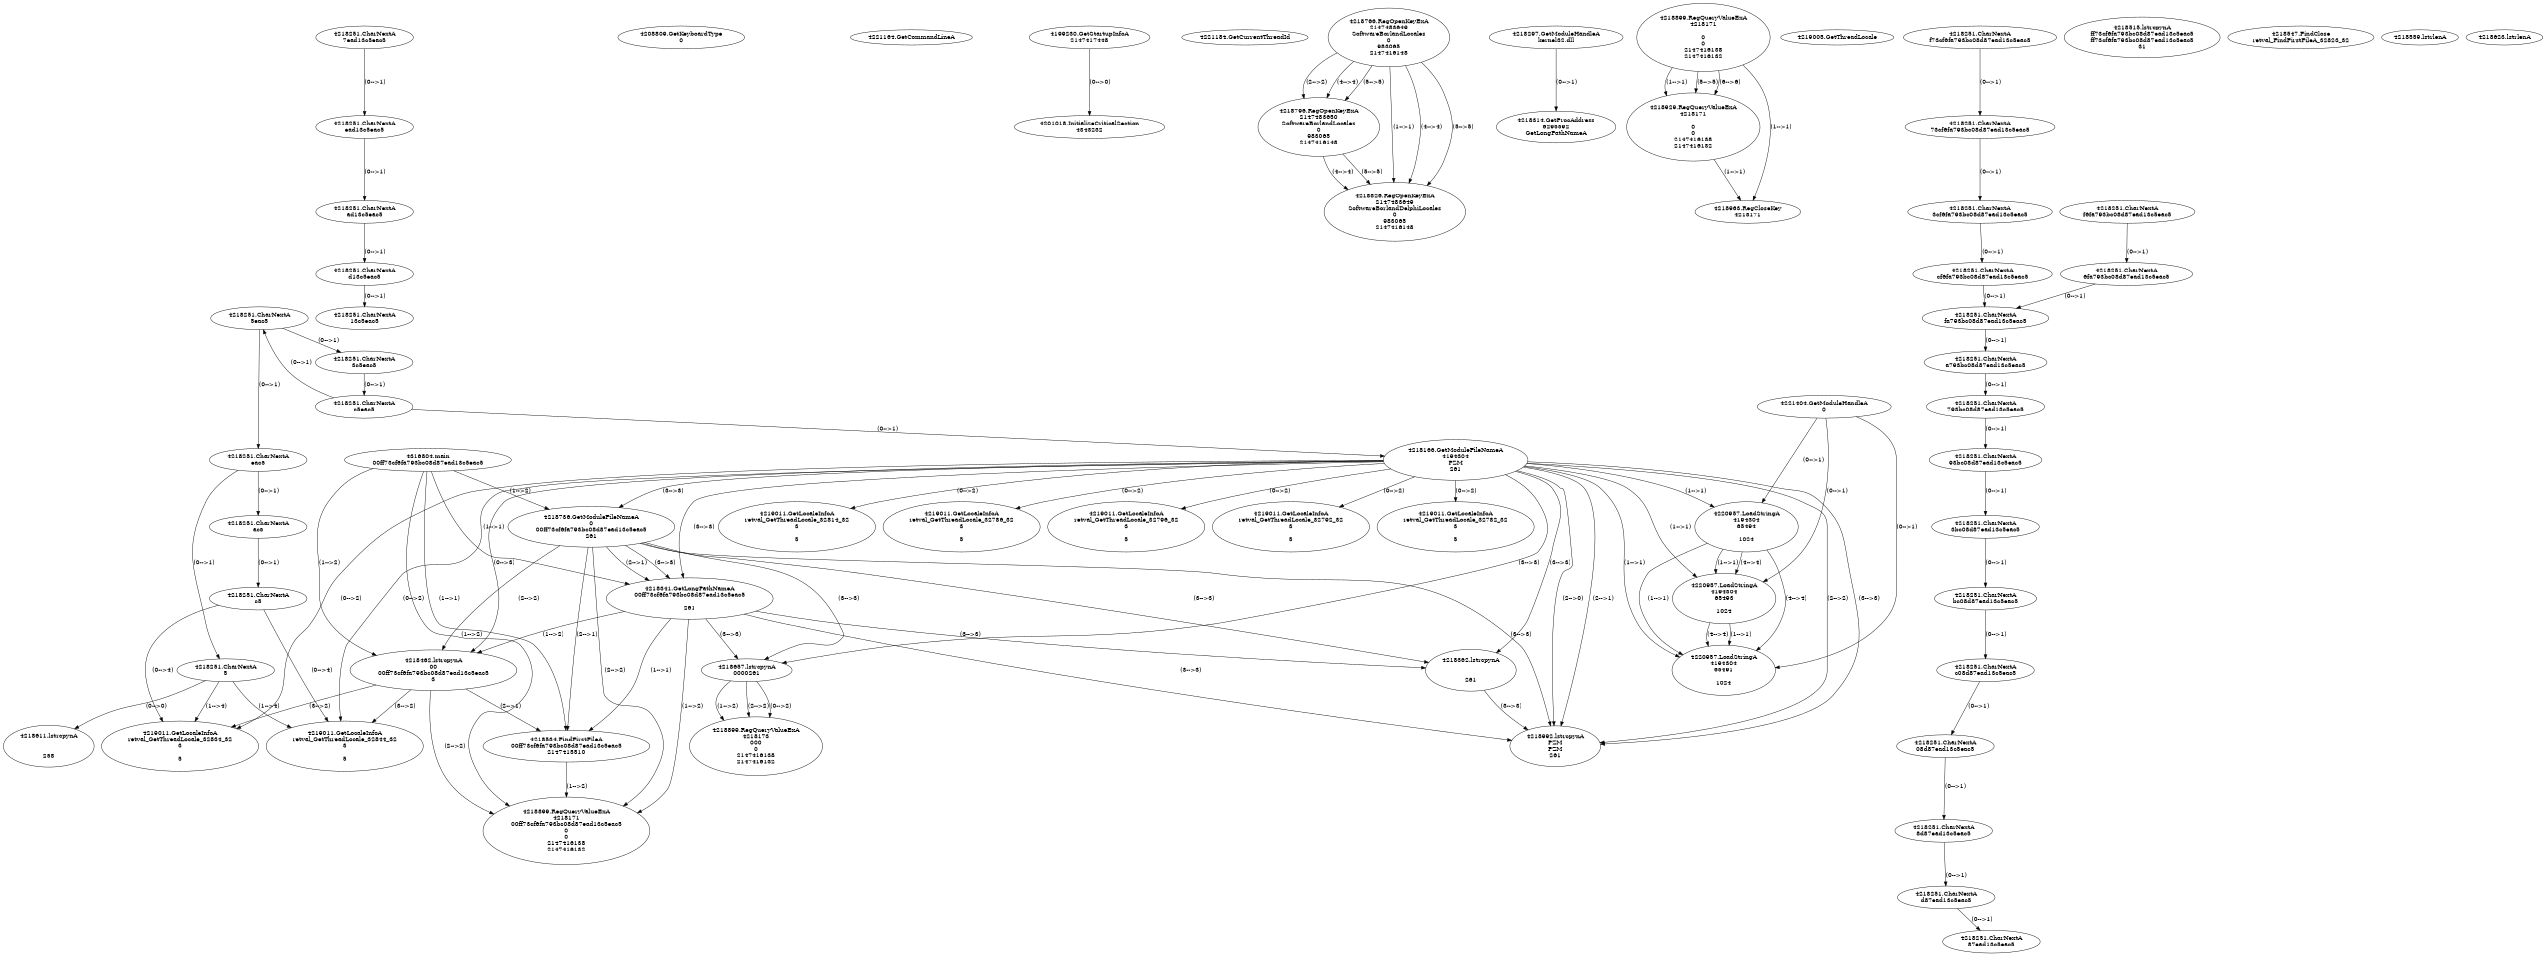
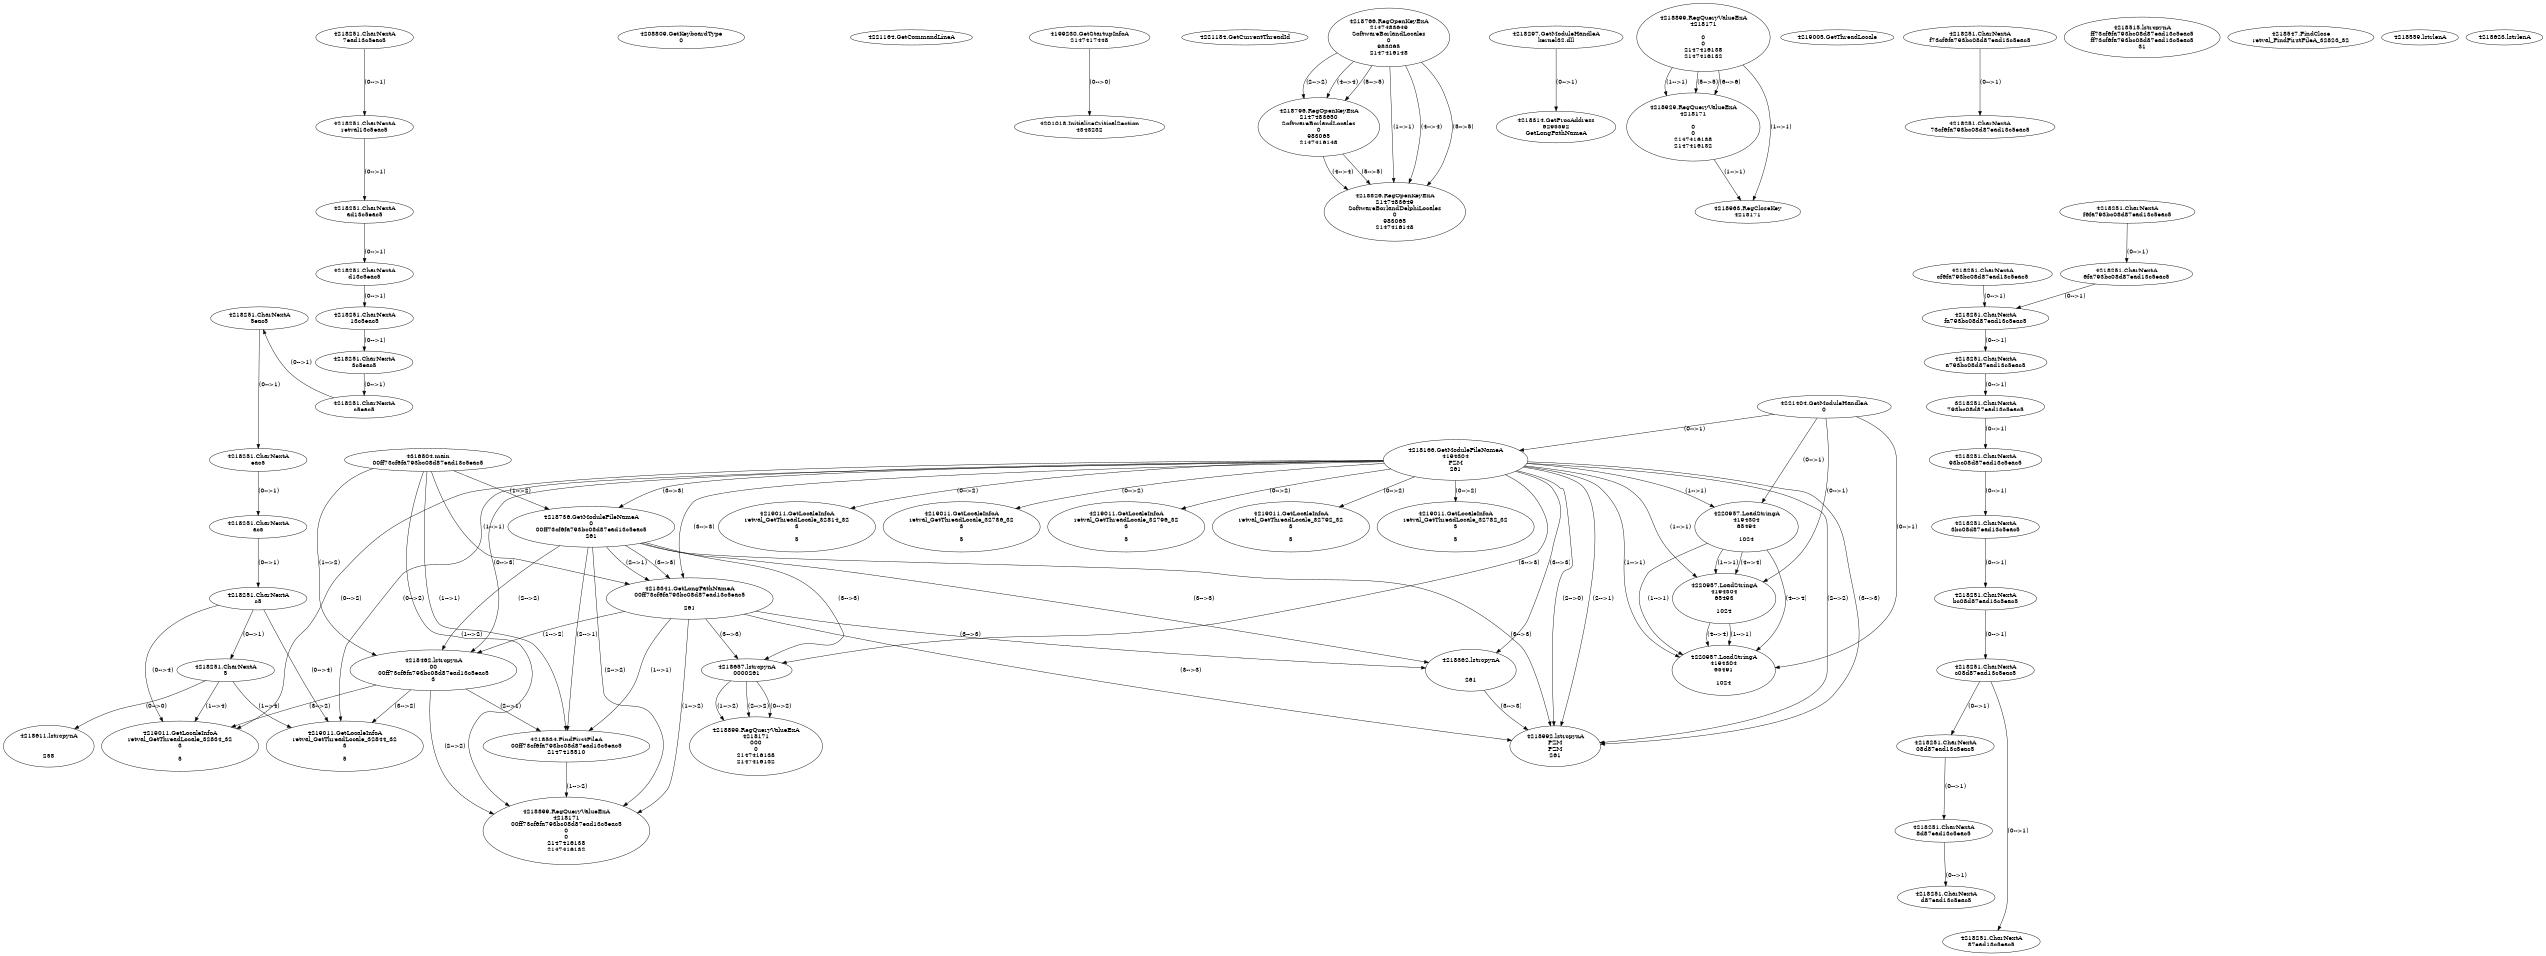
node "4218251.CharNextA ead13c5eac5": label "4218251.CharNextA ead13c5eac5" -> "4218251.CharNextA retval13c5eac5"
node "4218251.CharNextA 3cf6fa793bc08d87ead13c5eac5": removed
edge "4218251.CharNextA 5eac5" -> "4218251.CharNextA 3c5eac5": now "4218251.CharNextA 13c5eac5" -> "4218251.CharNextA 3c5eac5"
node "4218251.CharNextA 793bc08d87ead13c5eac5": label "4218251.CharNextA 793bc08d87ead13c5eac5" -> "3218251.CharNextA 793bc08d87ead13c5eac5"
edge "4218251.CharNextA c5eac5" -> "4218166.GetModuleFileNameA 4194304 PZM 261": now "4221404.GetModuleHandleA 0" -> "4218166.GetModuleFileNameA 4194304 PZM 261"
edge "4218251.CharNextA eac5" -> "4218251.CharNextA 5": now "4218251.CharNextA c5" -> "4218251.CharNextA 5"
node "4218899.RegQueryValueExA 4218173 000 0 2147416138 2147416132": label "4218899.RegQueryValueExA 4218173 000 0 2147416138 2147416132" -> "4218899.RegQueryValueExA 4218171 000 0 2147416138 2147416132"
edge "4218251.CharNextA d87ead13c5eac5" -> "4218251.CharNextA 87ead13c5eac5": now "4218251.CharNextA c08d87ead13c5eac5" -> "4218251.CharNextA 87ead13c5eac5"
